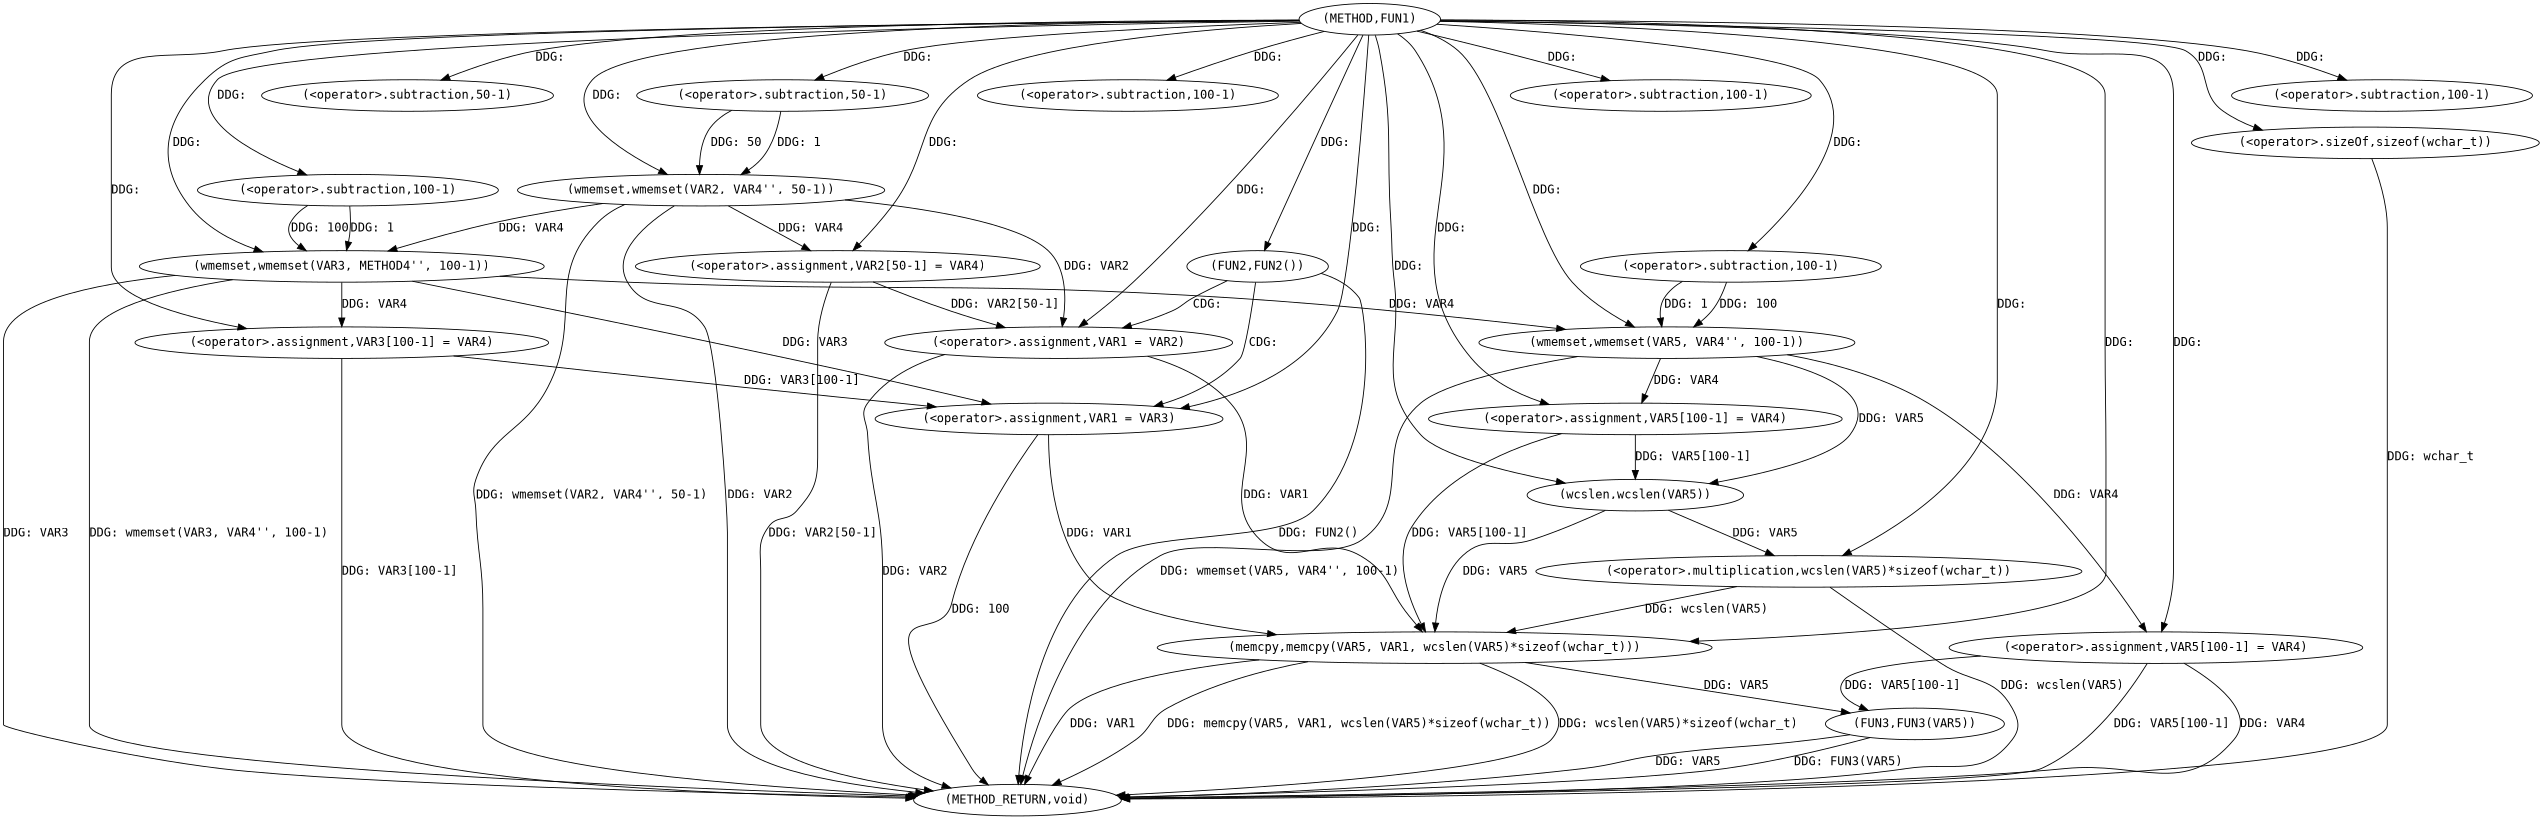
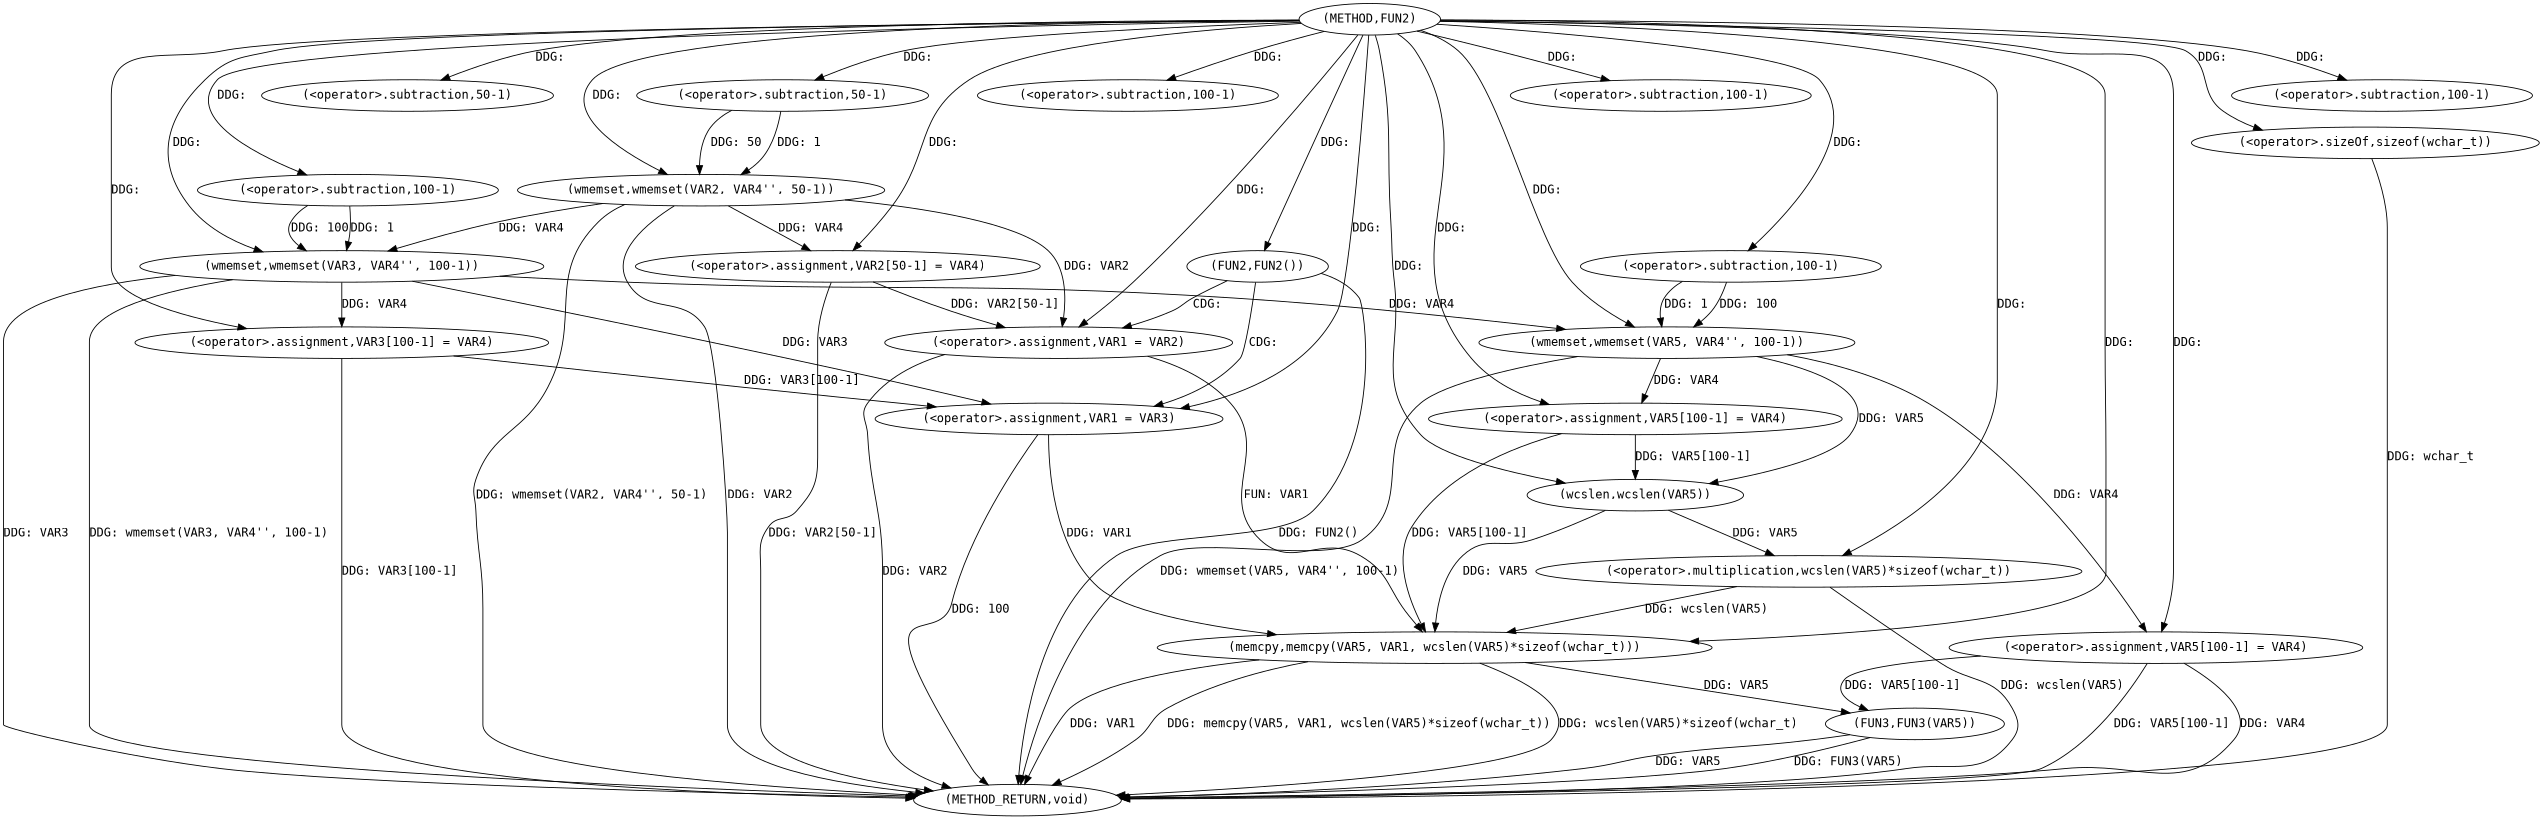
node "(METHOD,FUN1)": label "(METHOD,FUN1)" -> "(METHOD,FUN2)"
node "(wmemset,wmemset(VAR3, METHOD4'', 100-1))": label "(wmemset,wmemset(VAR3, METHOD4'', 100-1))" -> "(wmemset,wmemset(VAR3, VAR4'', 100-1))"
edge "(<operator>.assignment,VAR1 = VAR2)" -> "(memcpy,memcpy(VAR5, VAR1, wcslen(VAR5)*sizeof(wchar_t)))": label "DDG: VAR1" -> "FUN: VAR1"
